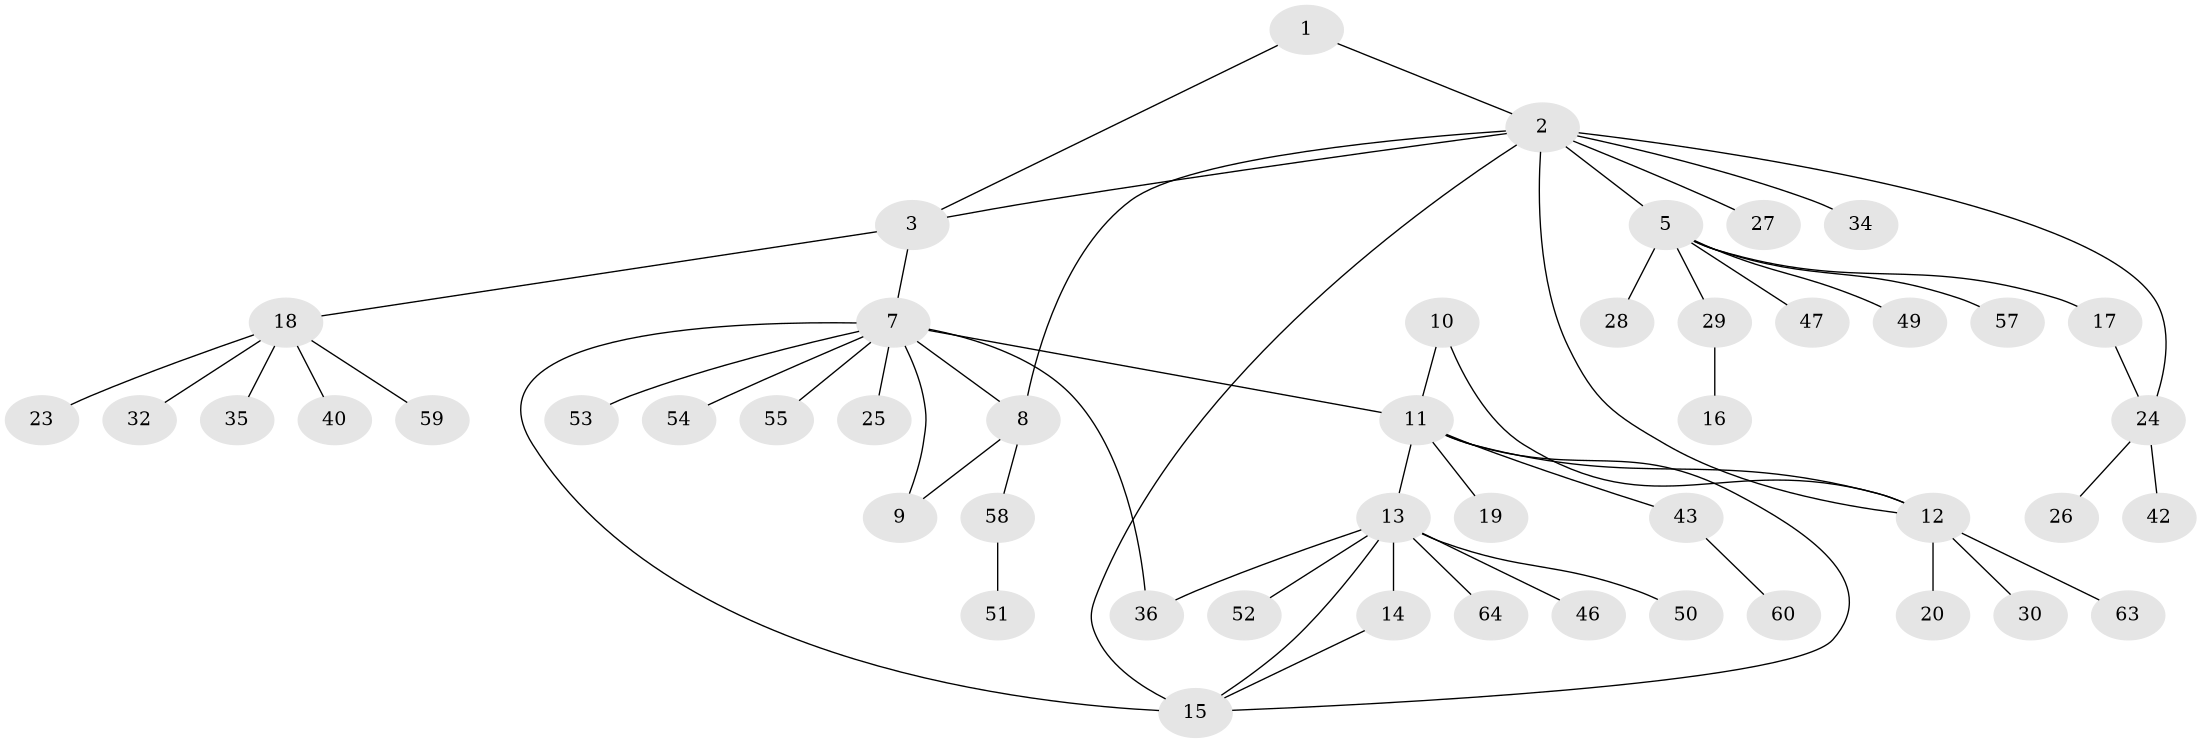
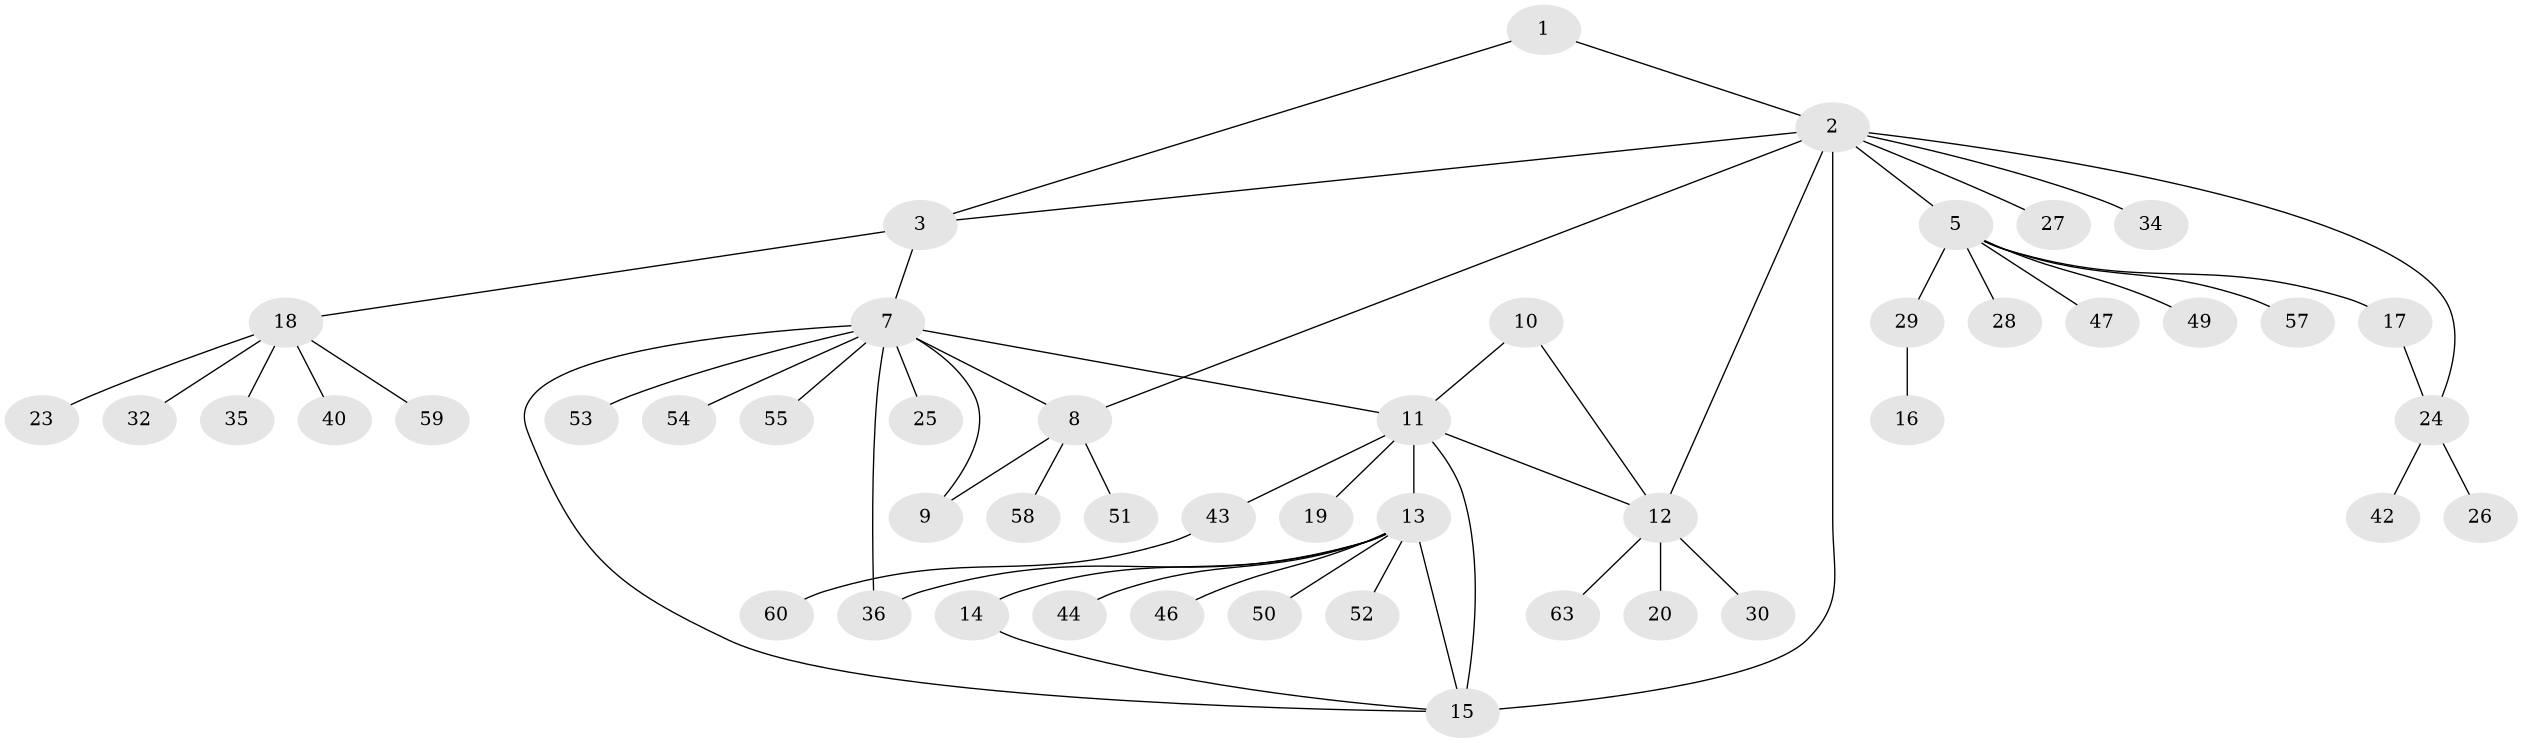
edge "58" -- "51": now "8" -- "51"
node "64": label "64" -> "44"
